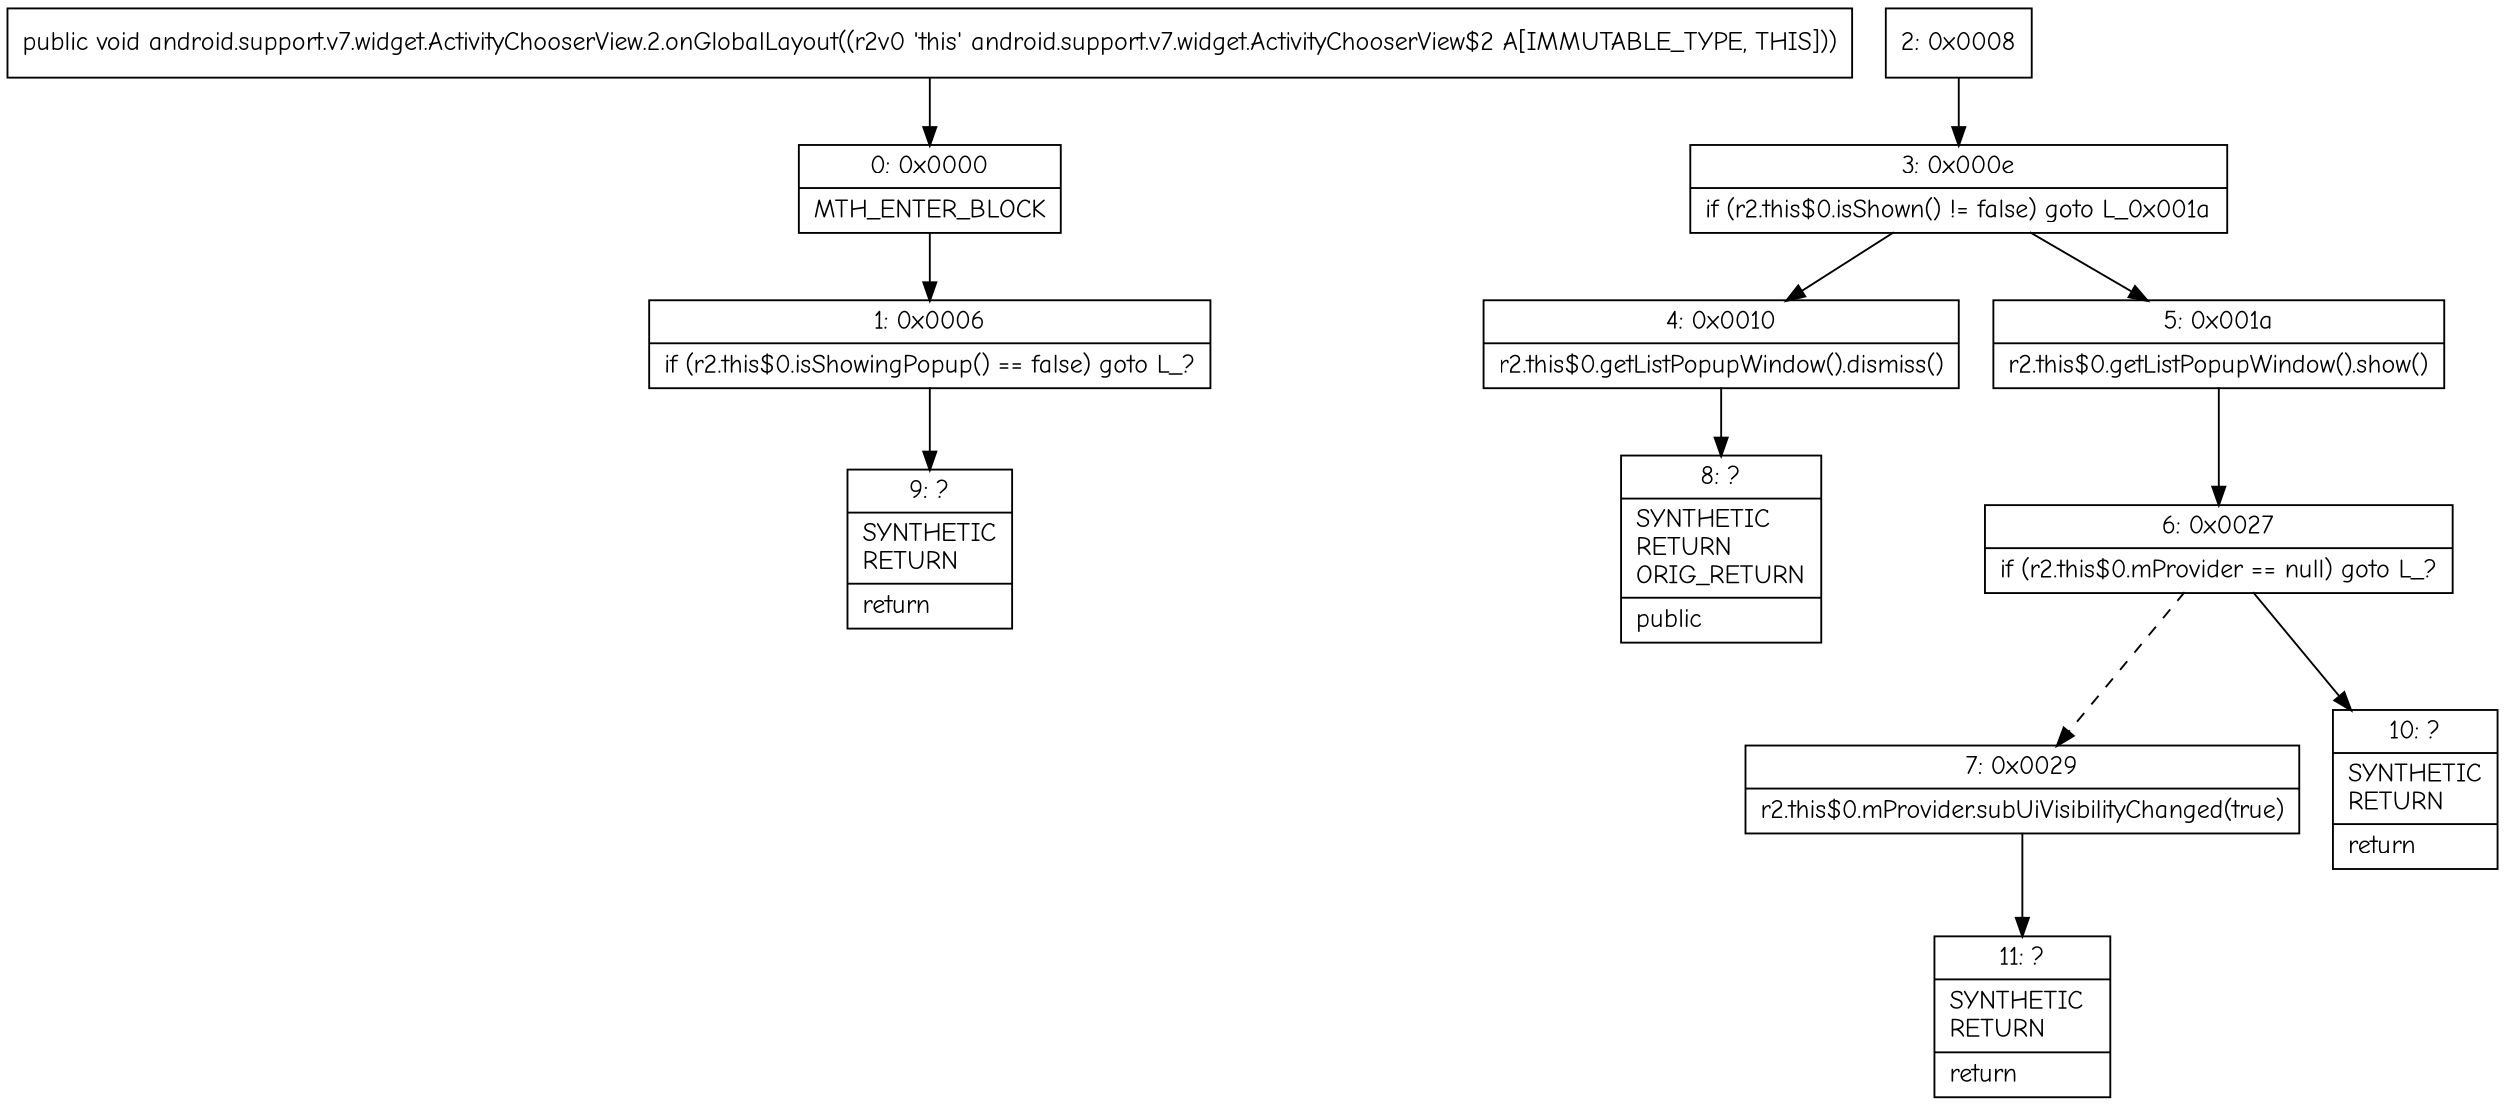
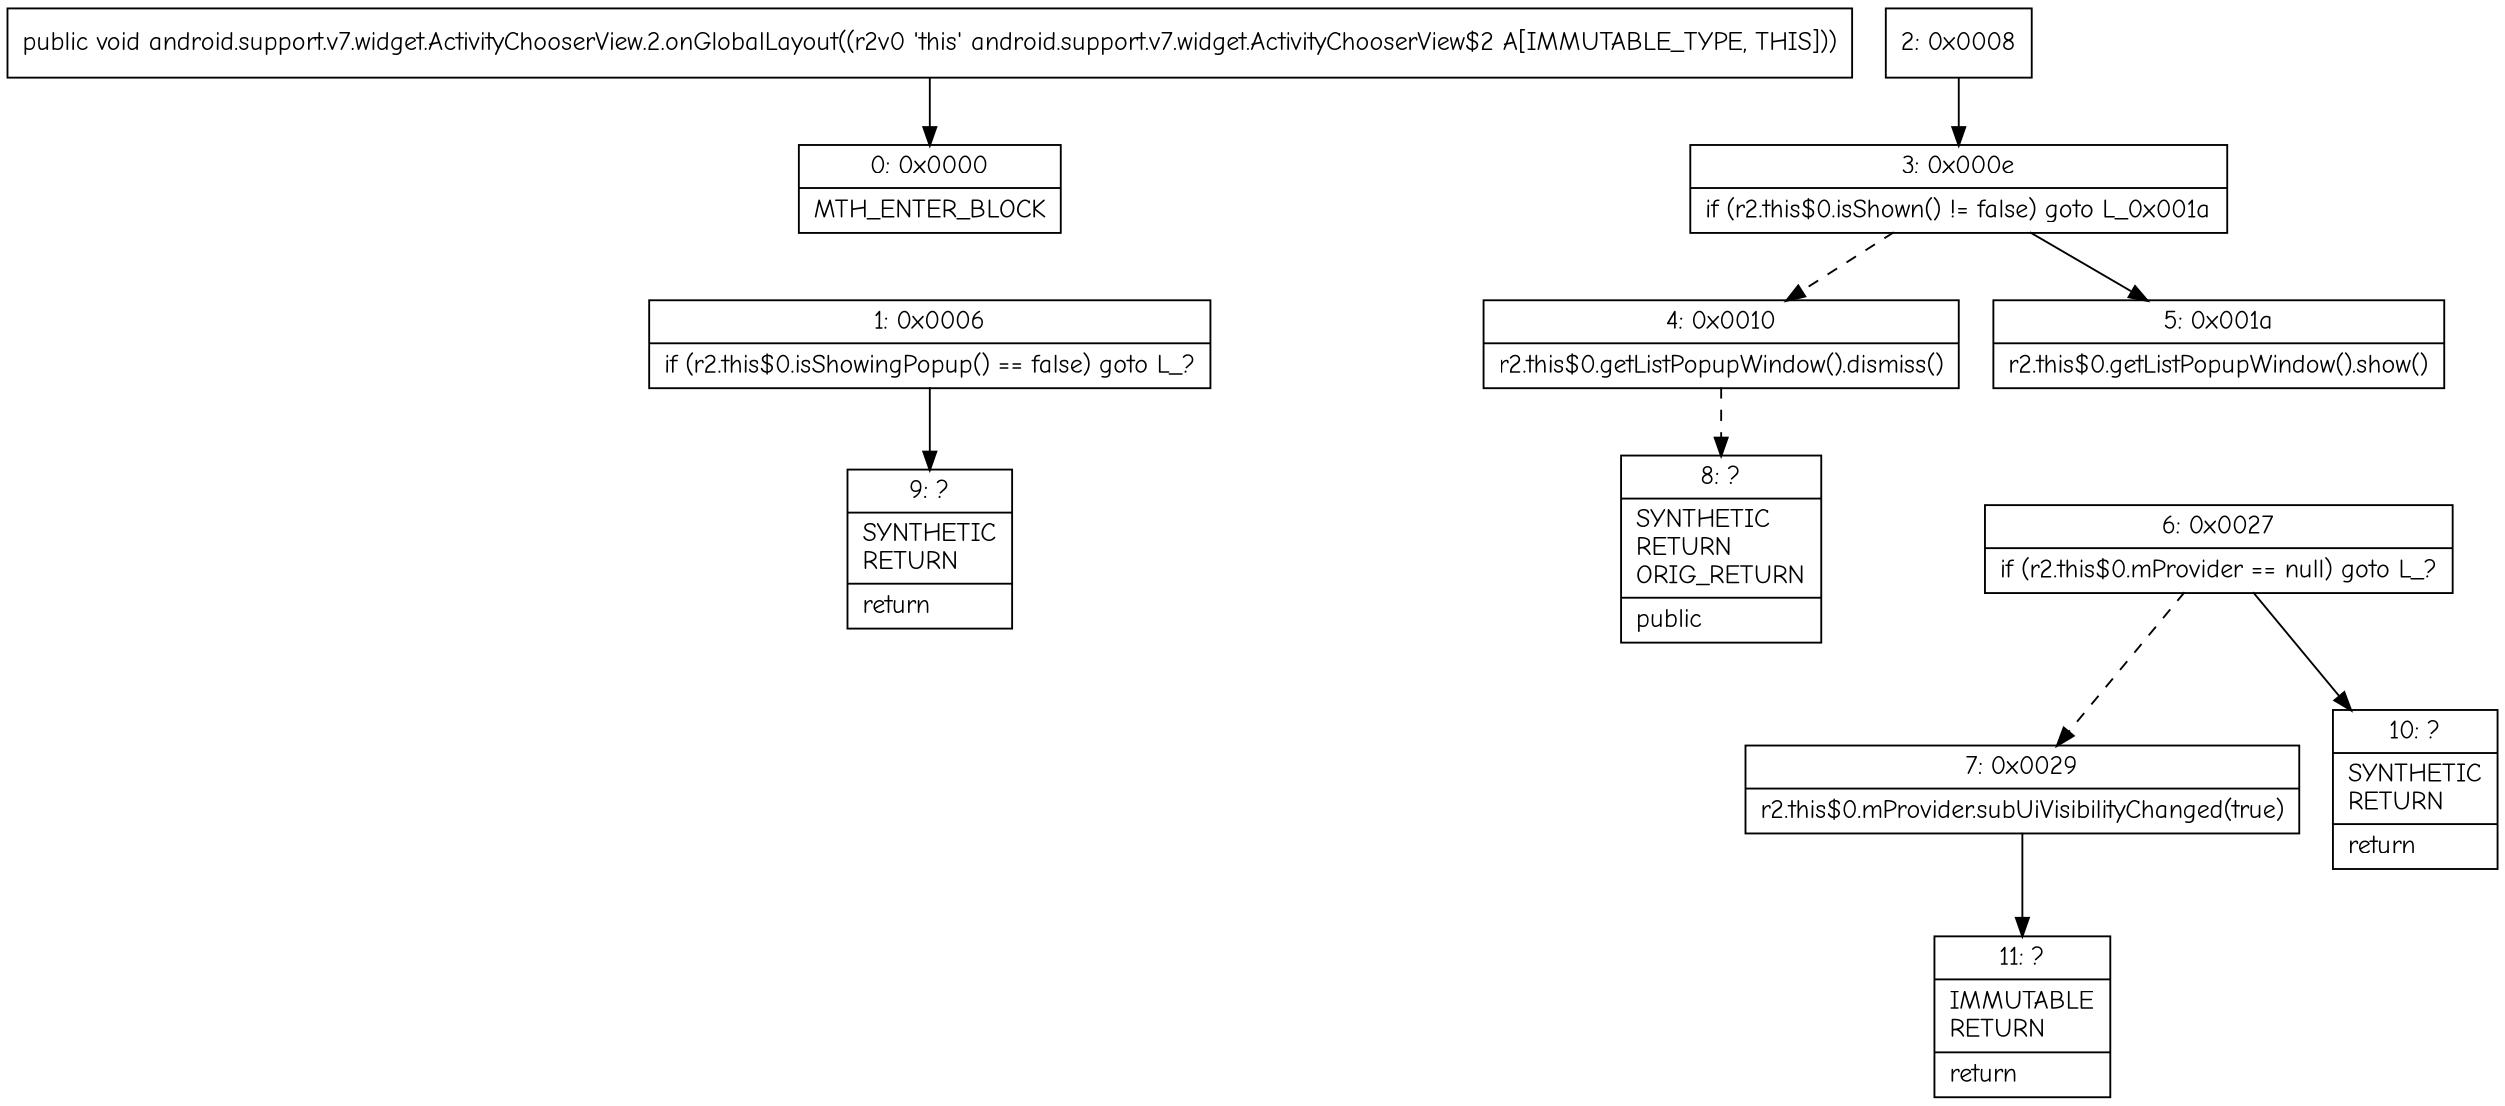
edge "0: 0x0000" -> "1: 0x0006": removed
edge "3: 0x000e" -> "4: 0x0010": style solid -> dashed
edge "4: 0x0010" -> "8: ?": style solid -> dashed
edge "5: 0x001a" -> "6: 0x0027": removed
node "11: ?": text "SYNTHETIC" -> "IMMUTABLE"
